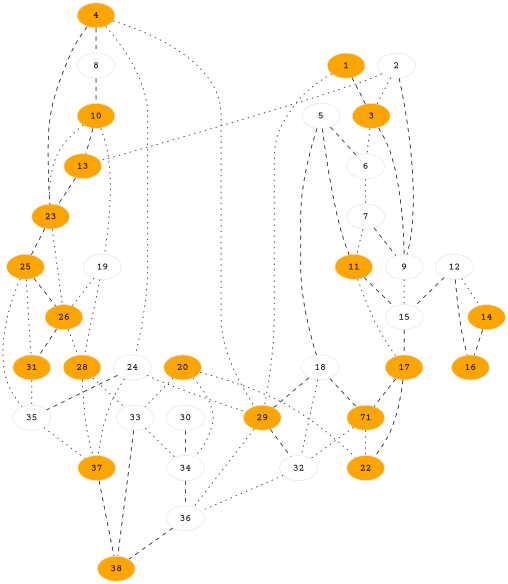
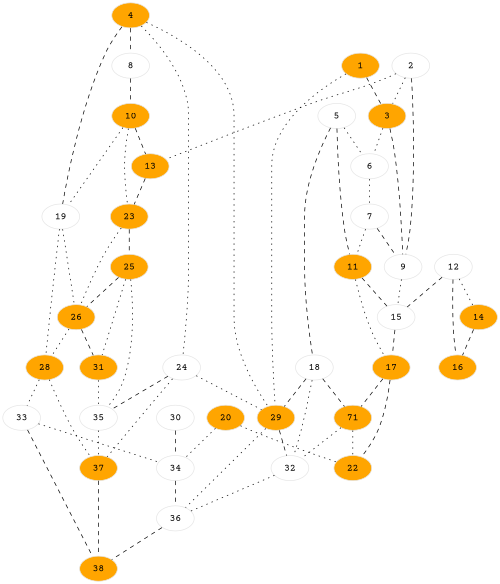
edge "4" -- "23": now "4" -- "19"
edge "5" -- "6": style dashed -> dotted
edge "20" -- "33": removed
